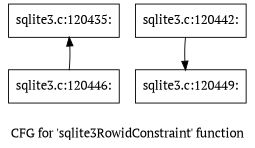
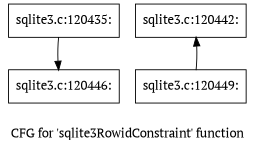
edge "sqlite3.c:120442:" -> "sqlite3.c:120449:": reversed
edge "sqlite3.c:120446:" -> "sqlite3.c:120435:": reversed
